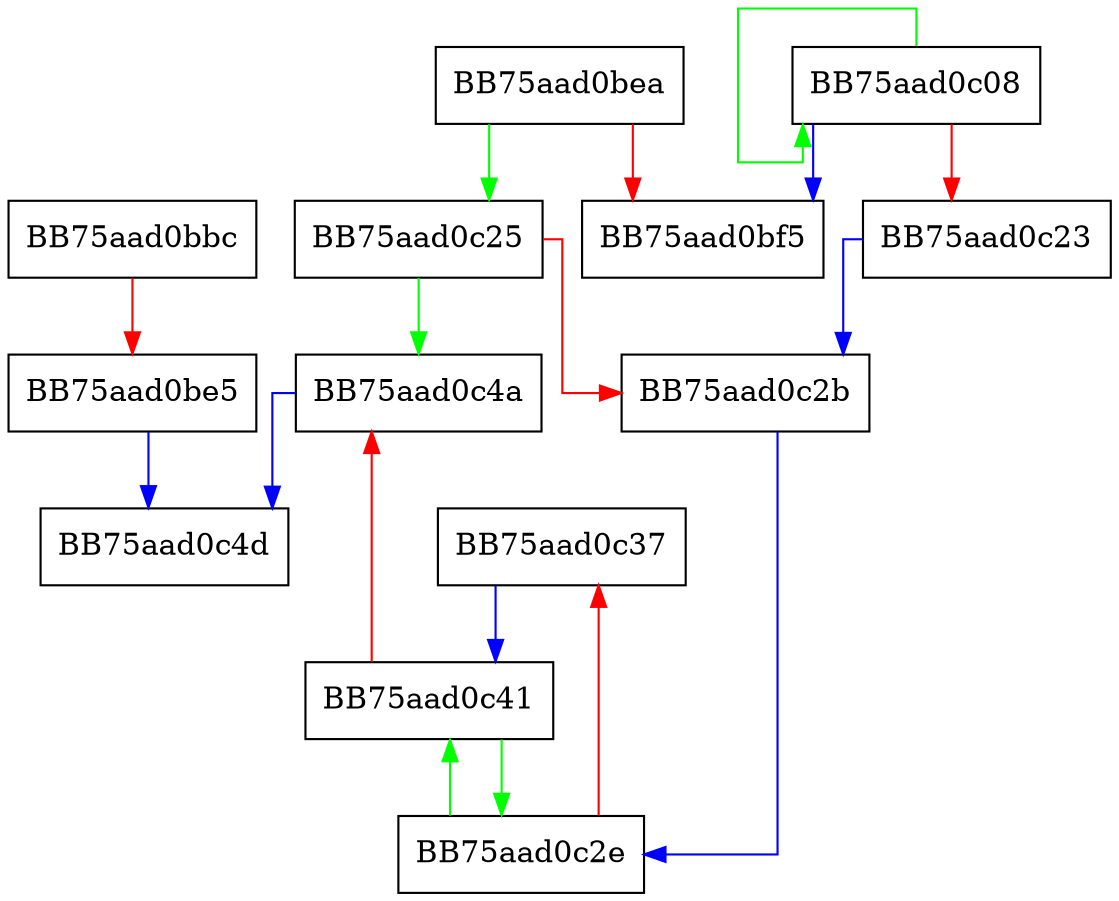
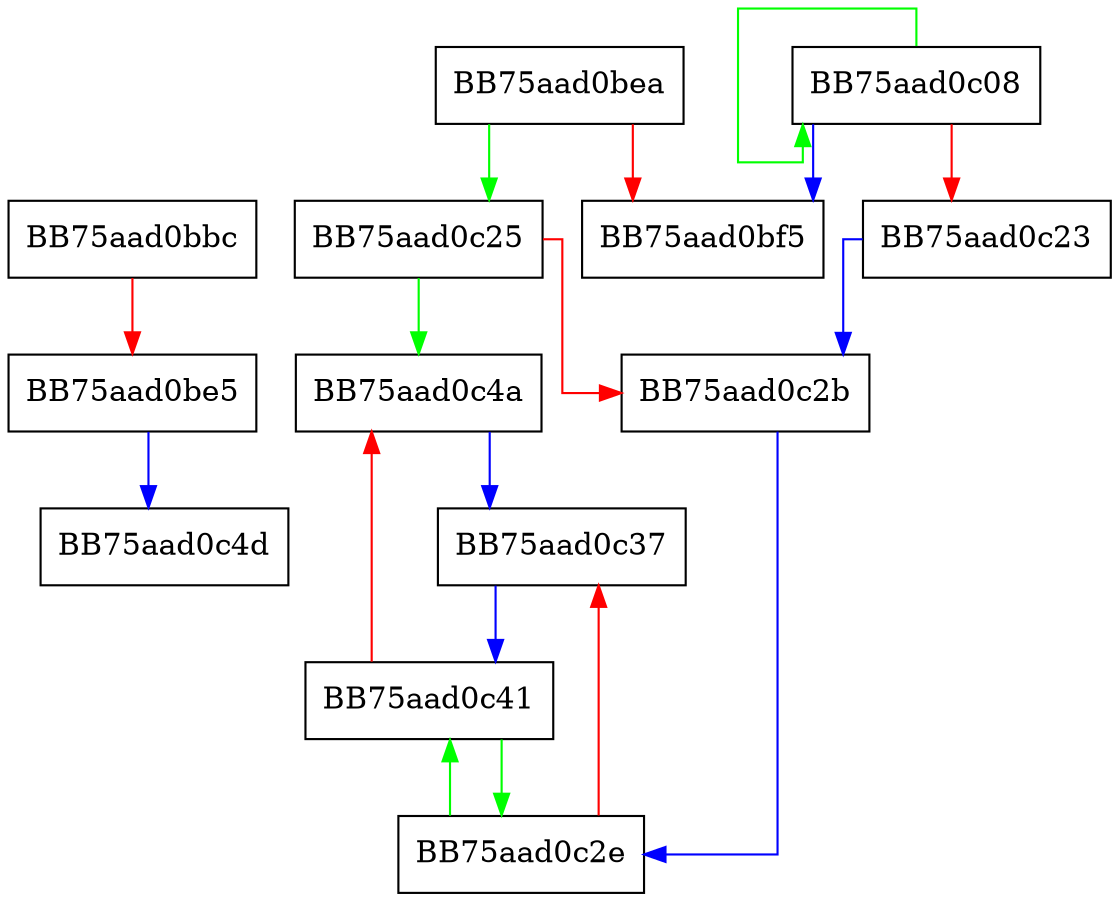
edge "BB75aad0c4a" -> "BB75aad0c4d": now "BB75aad0c4a" -> "BB75aad0c37"
